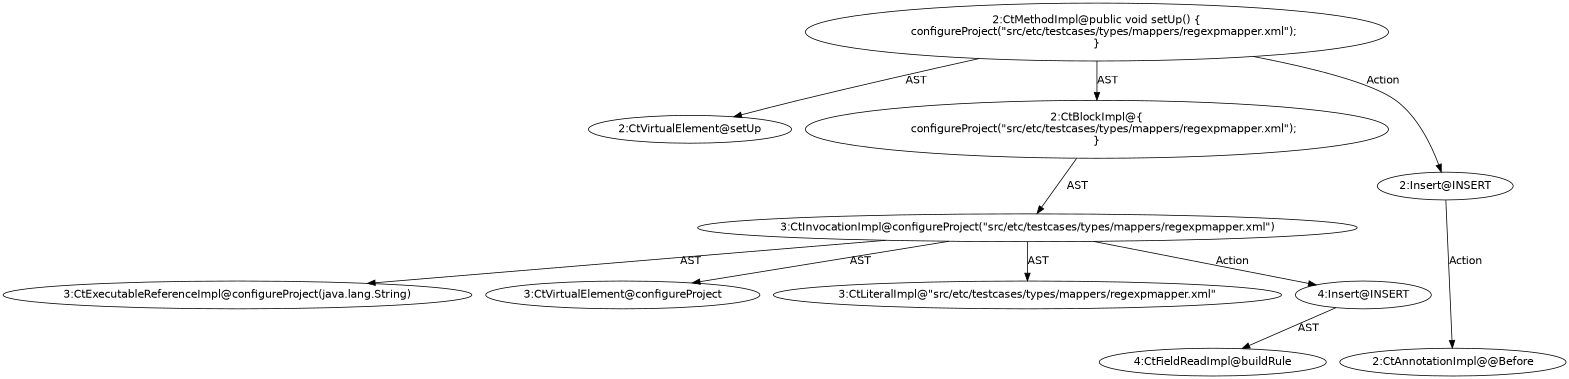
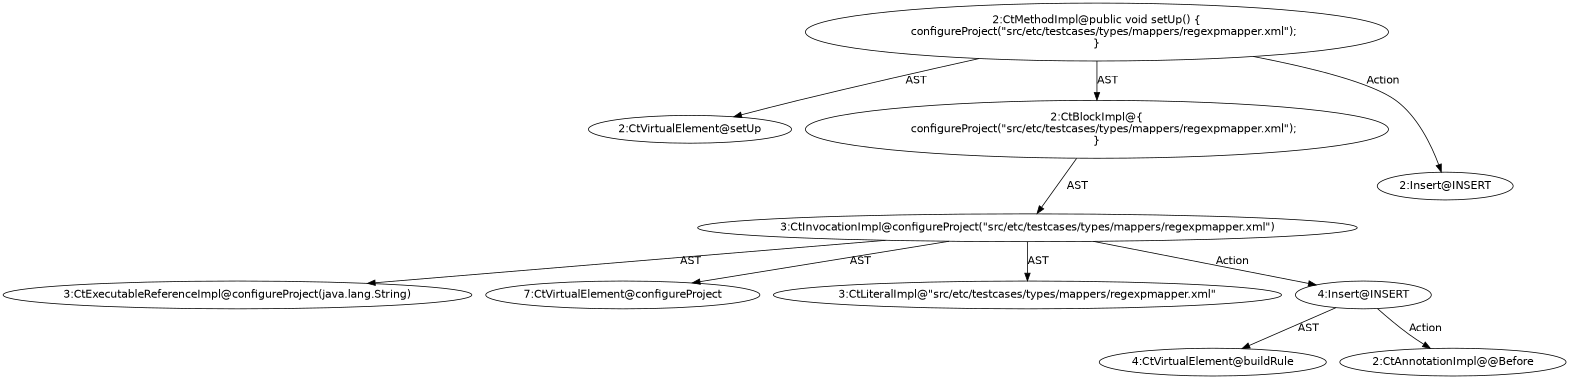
edge "2:Insert@INSERT" -> "2:CtAnnotationImpl@@Before": now "4:Insert@INSERT" -> "2:CtAnnotationImpl@@Before"
node "3:CtVirtualElement@configureProject": label "3:CtVirtualElement@configureProject" -> "7:CtVirtualElement@configureProject"
node "4:CtFieldReadImpl@buildRule": label "4:CtFieldReadImpl@buildRule" -> "4:CtVirtualElement@buildRule"
